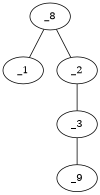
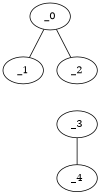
node "_8": label "_8" -> "_0"
edge "_2" -- "_3": removed
node "_9": label "_9" -> "_4"
